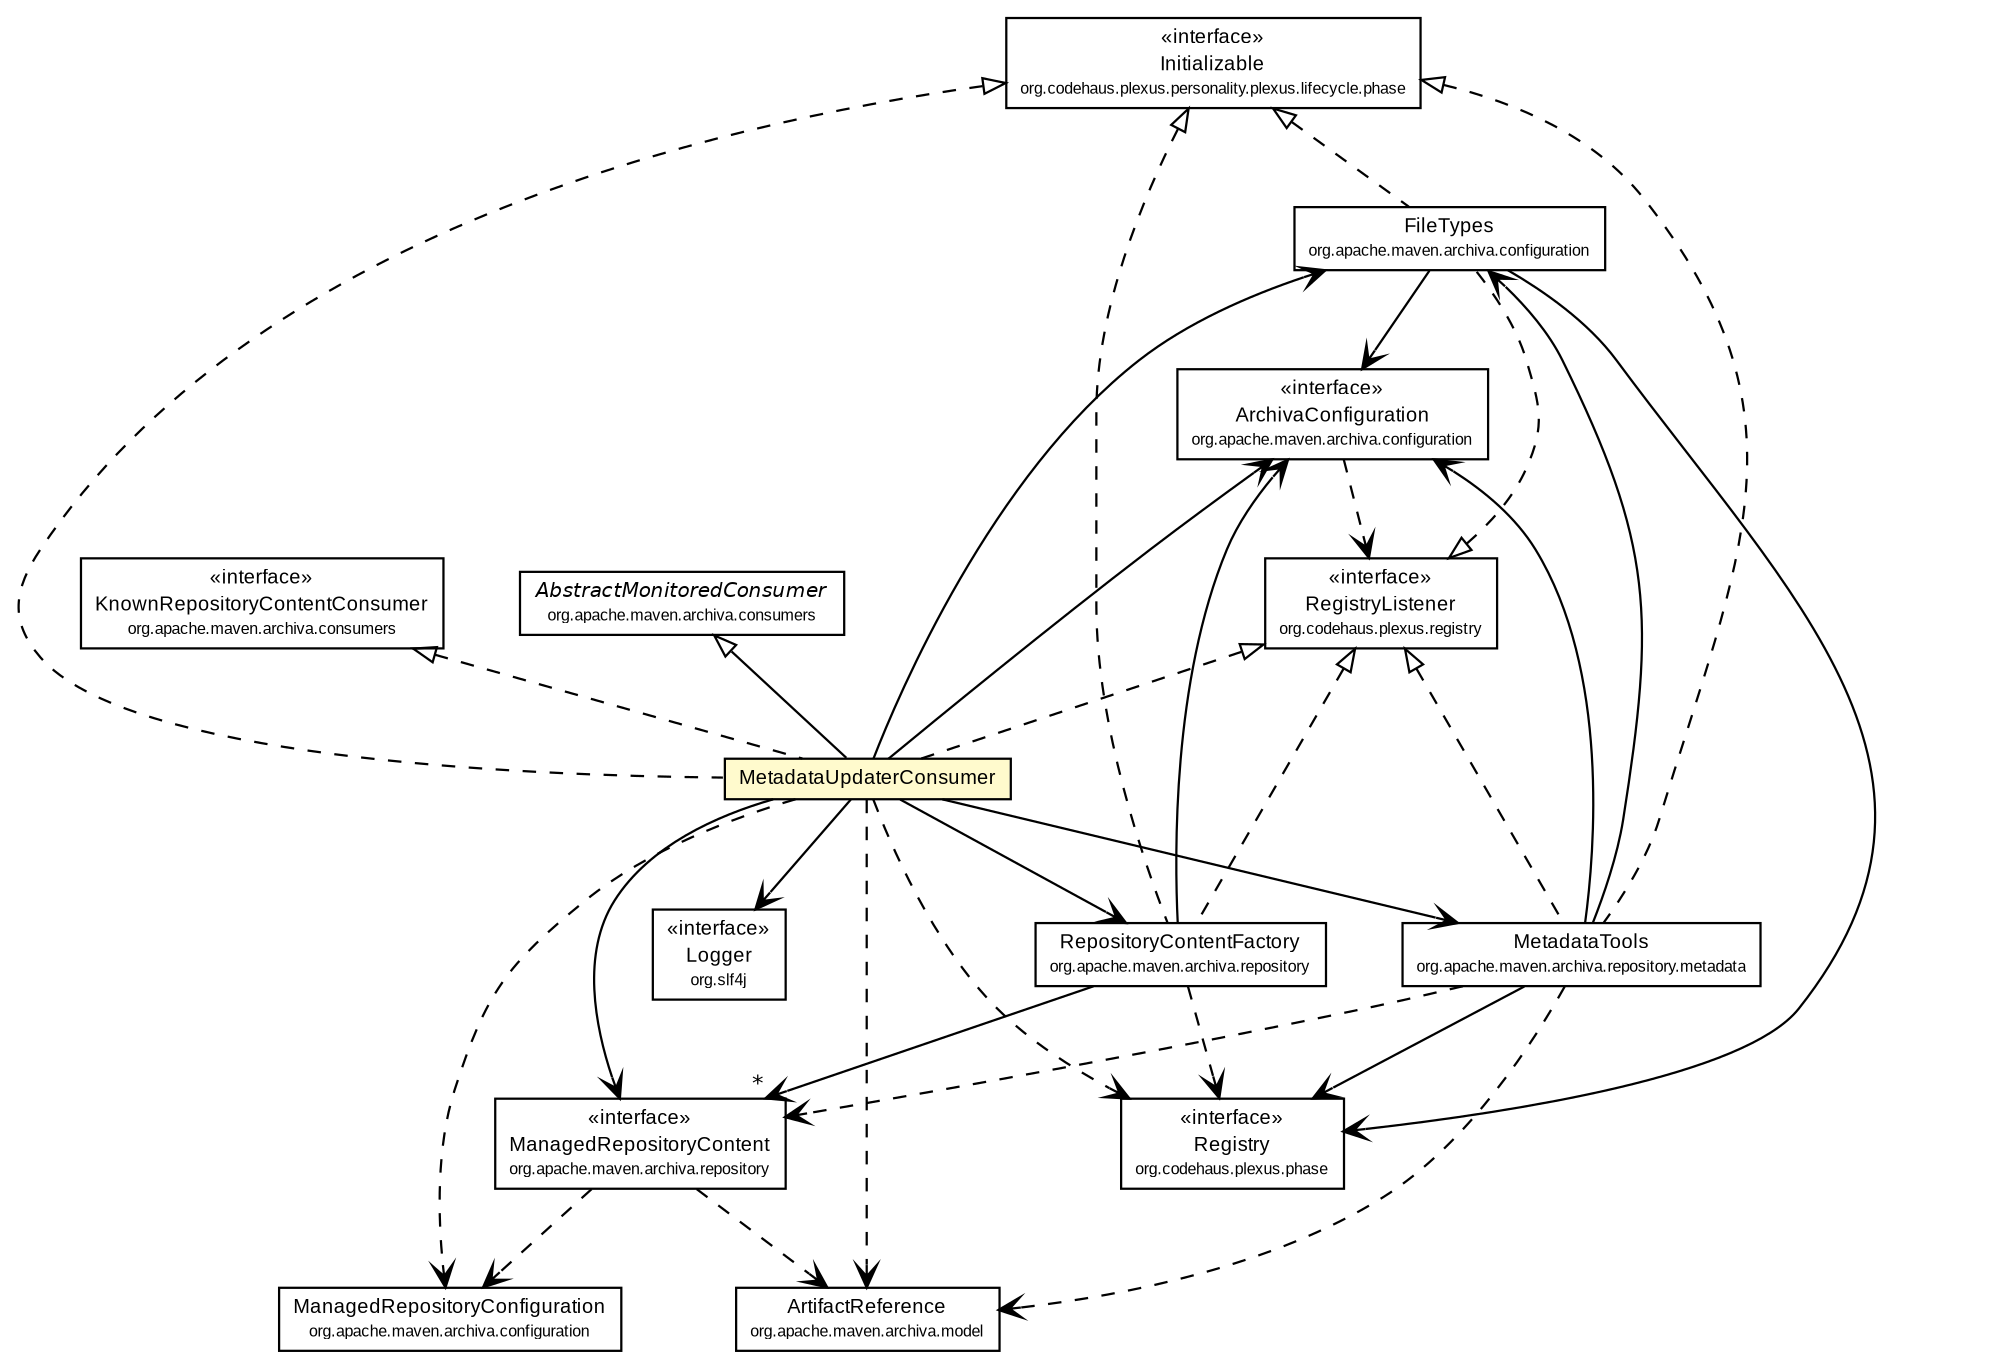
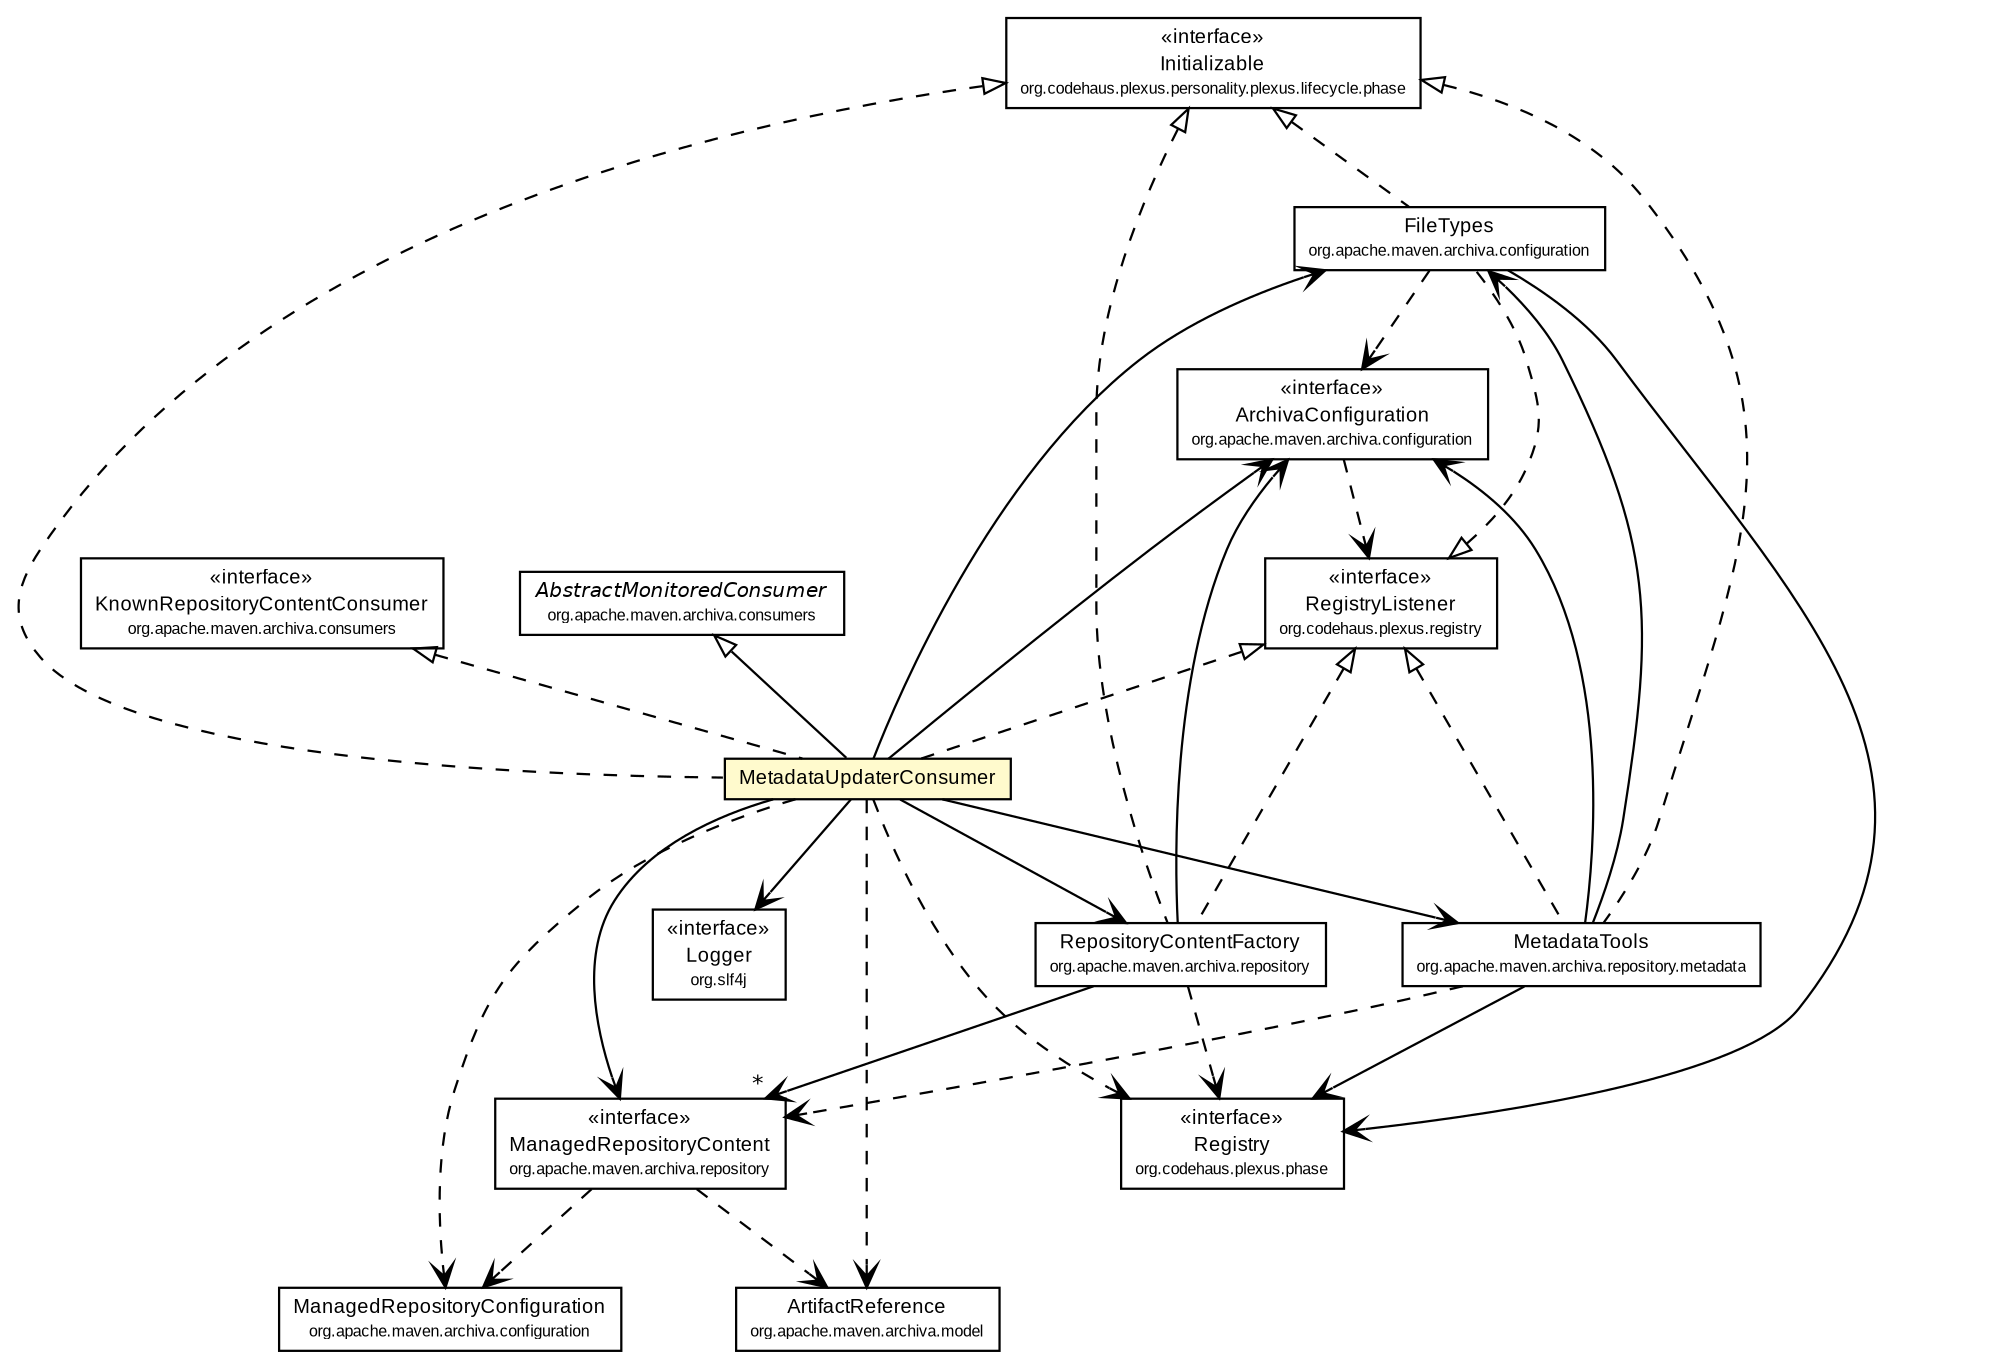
edge "FileTypes" -> "ArchivaConfiguration": style solid -> dashed
edge "MetadataTools" -> "ArtifactReference": removed
